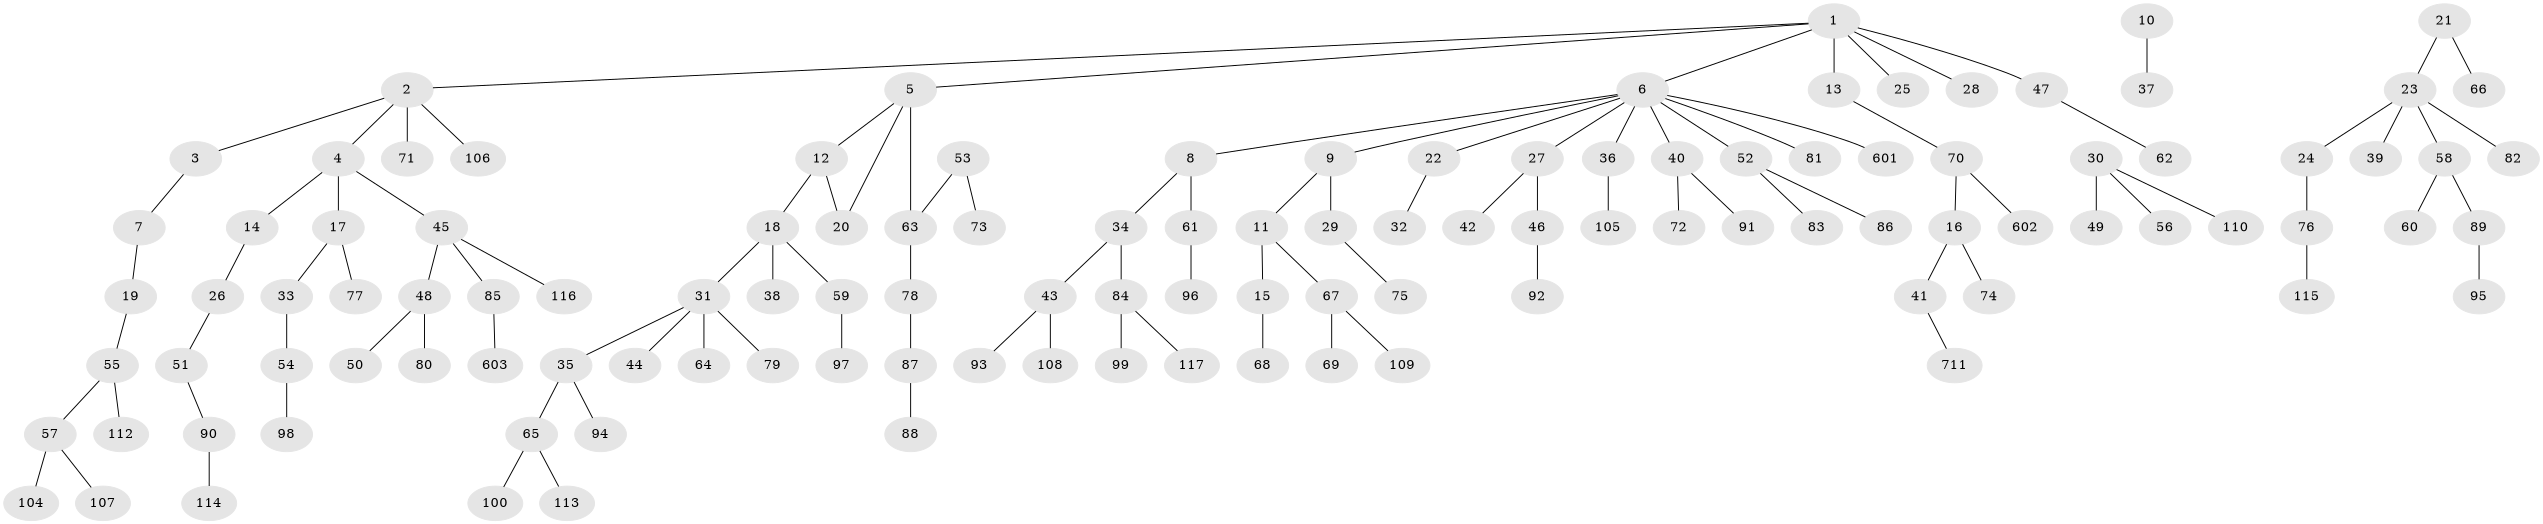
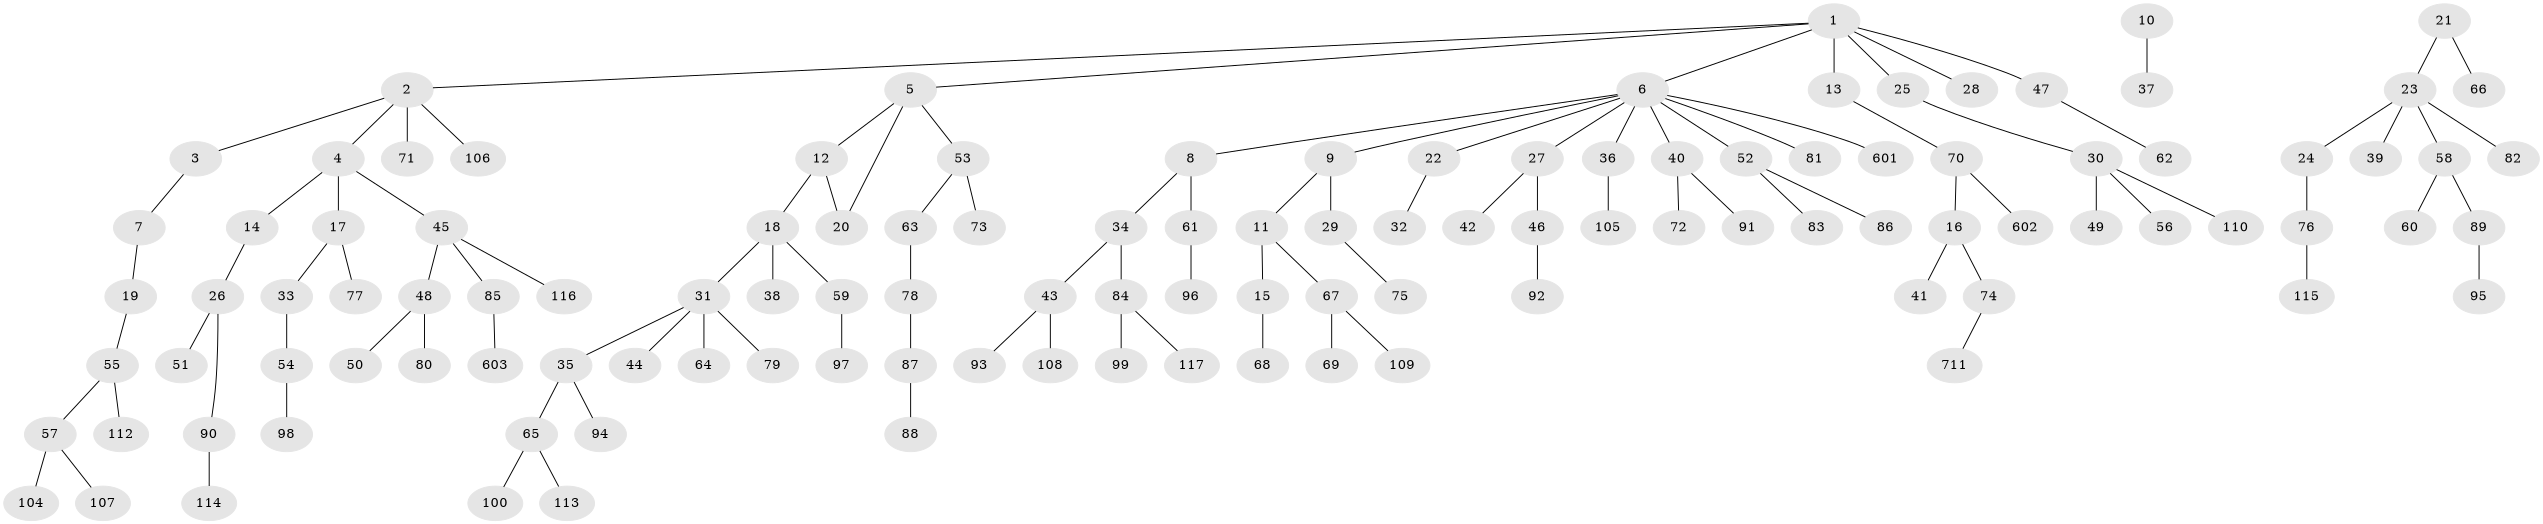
edge "25" -- "30": added
edge "5" -- "63": now "5" -- "53"
edge "41" -- "711": now "74" -- "711"
edge "51" -- "90": now "26" -- "90"
